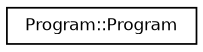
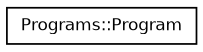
node "Program::Program": label "Program::Program" -> "Programs::Program"
